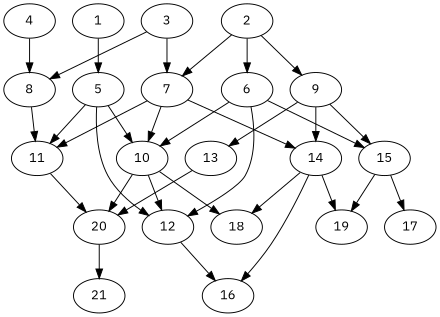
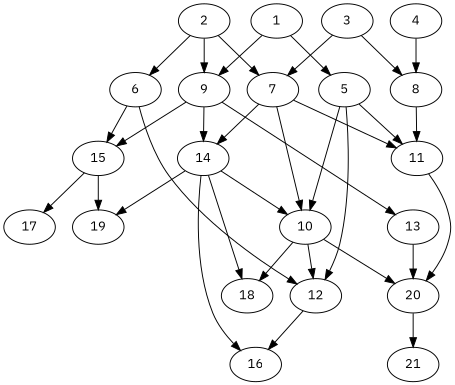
edge "1" -> "9": added
edge "6" -> "10": now "14" -> "10"
